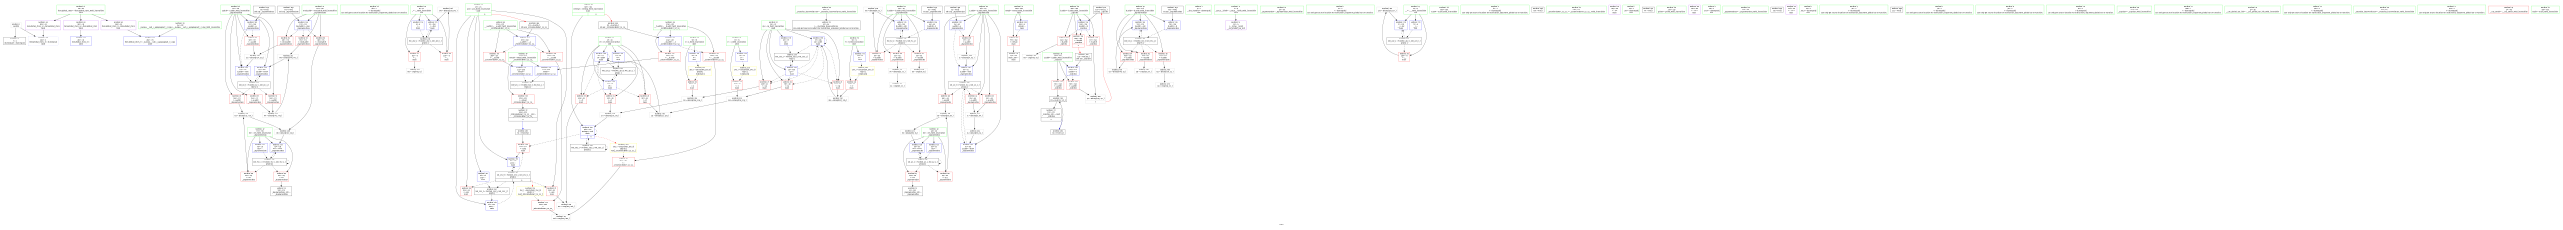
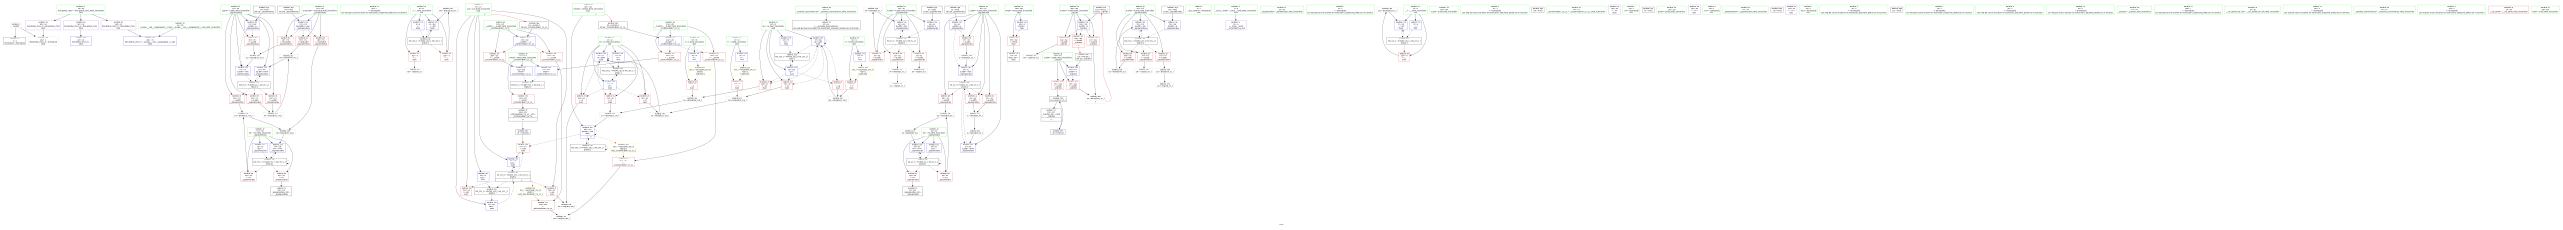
edge "NodeID: 21" -> "NodeID: 73": removed
